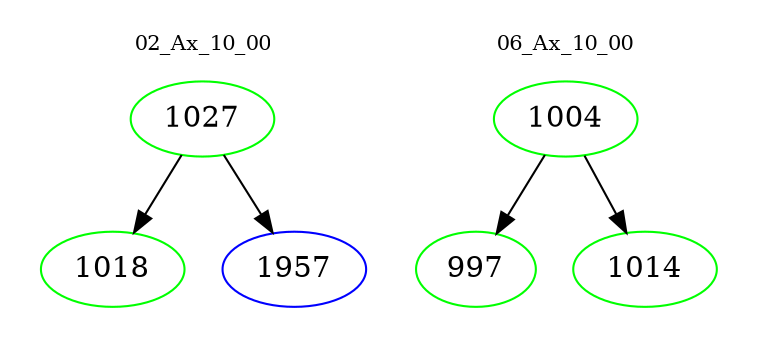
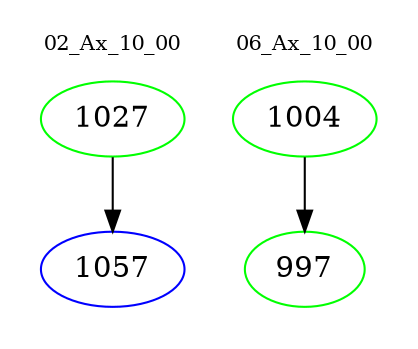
node "1018": removed
node "1957": label "1957" -> "1057"
node "1014": removed
